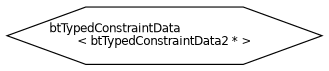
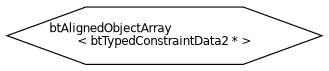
node "btTypedConstraintData < btTypedConstraintData2 * >": label "btTypedConstraintData < btTypedConstraintData2 * >" -> "btAlignedObjectArray < btTypedConstraintData2 * >"
